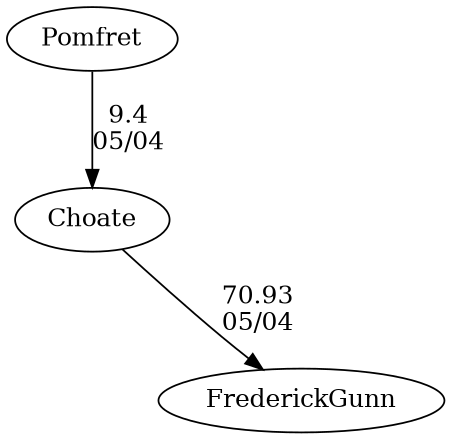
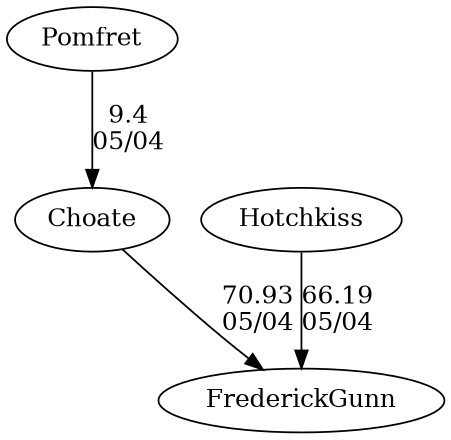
node "Hotchkiss": added
